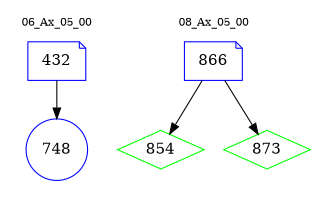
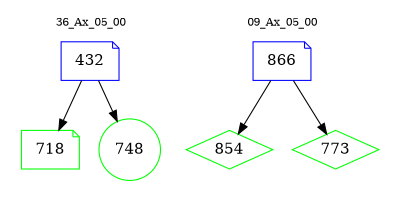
cluster "06_Ax_05_00": label "06_Ax_05_00" -> "36_Ax_05_00"
cluster "08_Ax_05_00": label "08_Ax_05_00" -> "09_Ax_05_00"
node "718": added
node "748": color blue -> green
node "873": label "873" -> "773"
